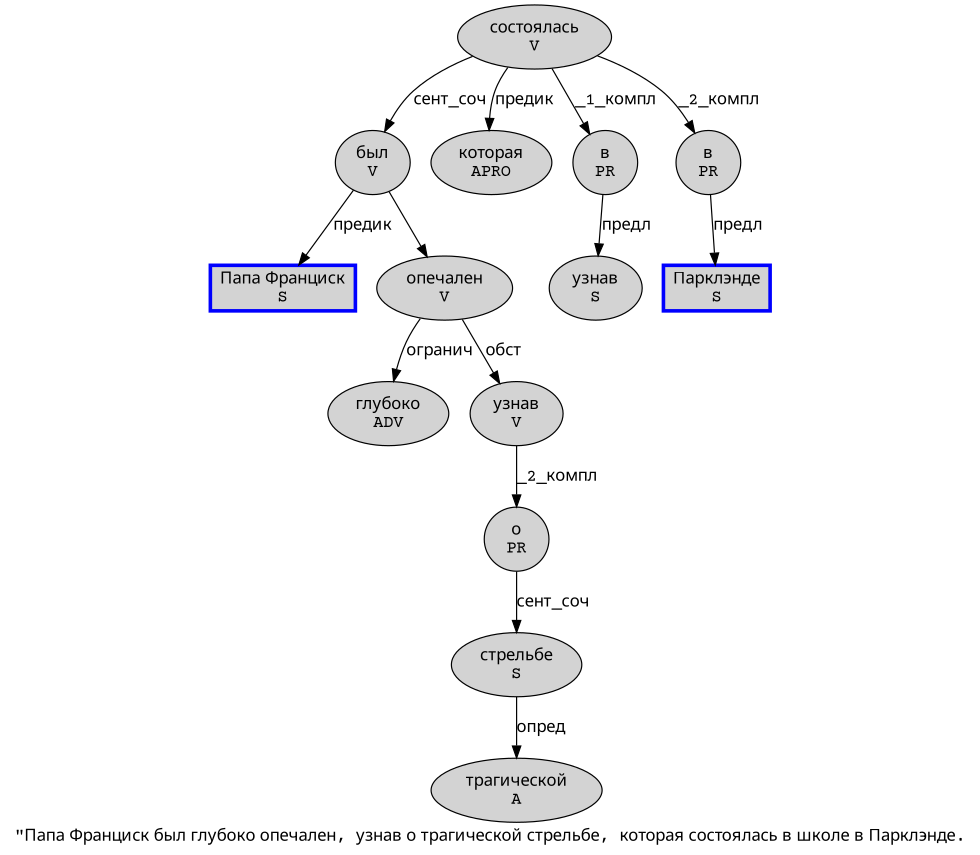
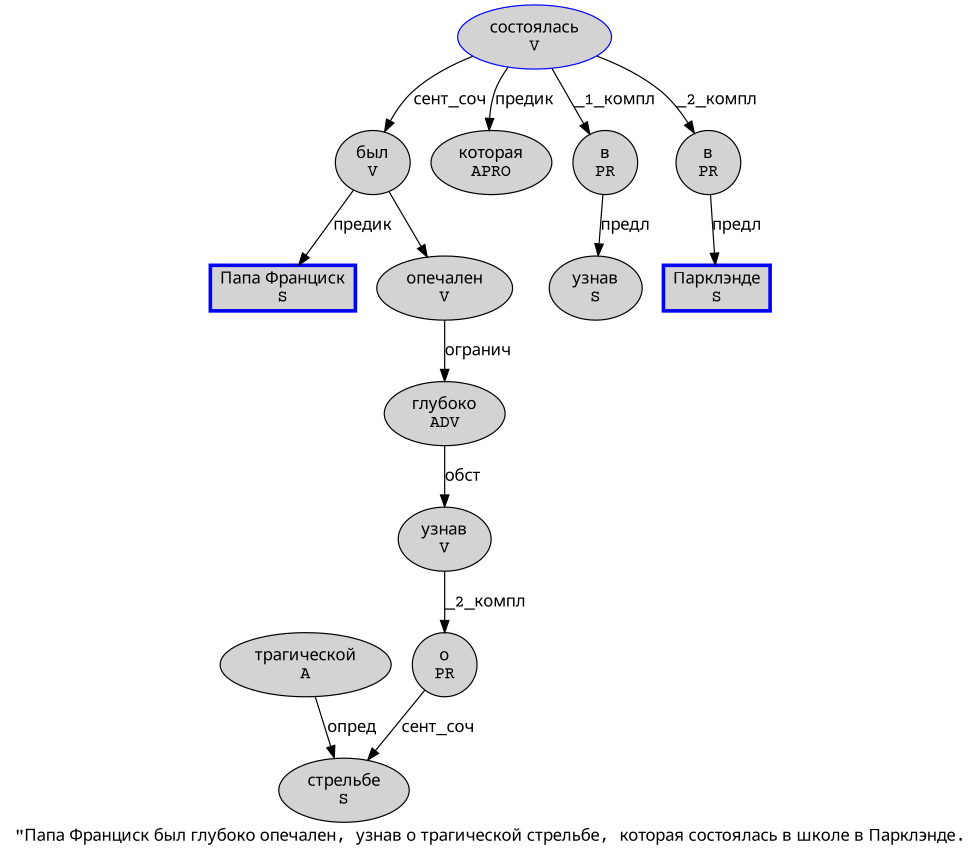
node "состоялась V": color black -> blue
edge "опечален V" -> "узнав V": now "глубоко ADV" -> "узнав V"
edge "стрельбе S" -> "трагической A": reversed
